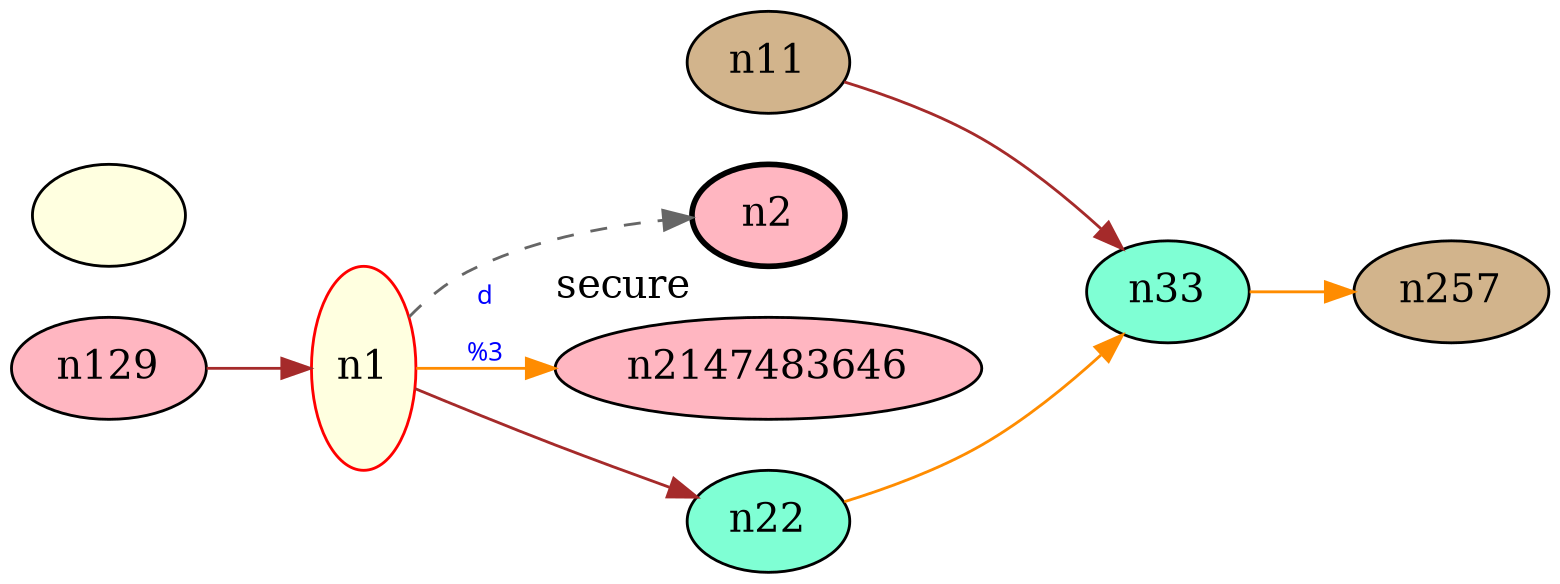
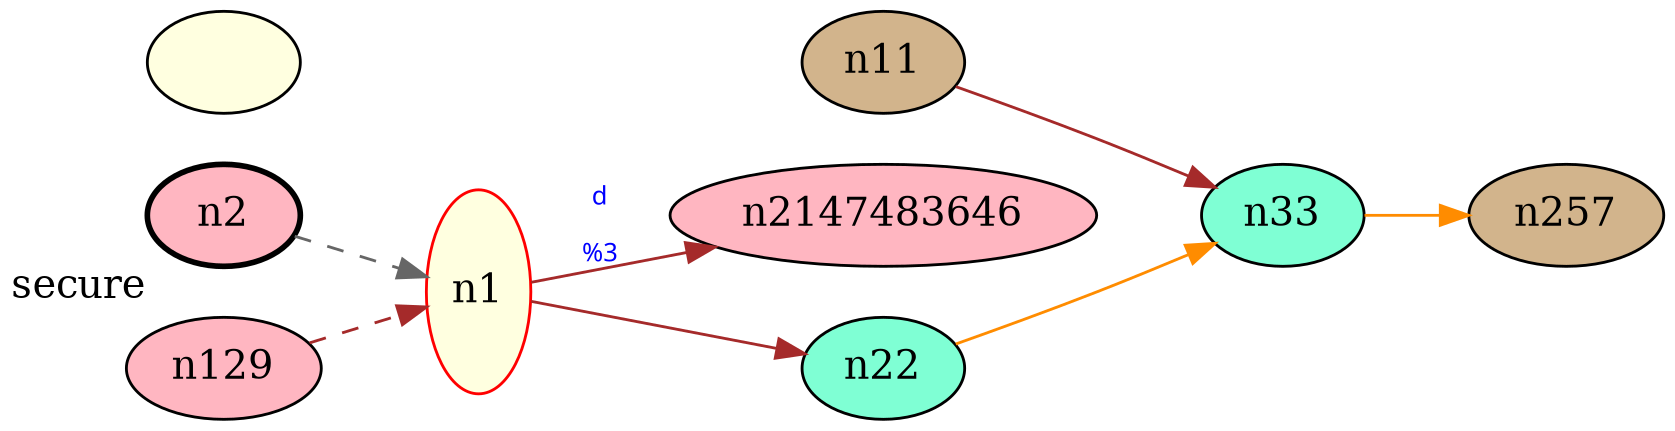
edge "n1" -> "n2 secure": reversed
edge "n129" -> "n1": style solid -> dashed
edge "n1" -> "n2147483646": color darkorange -> brown
